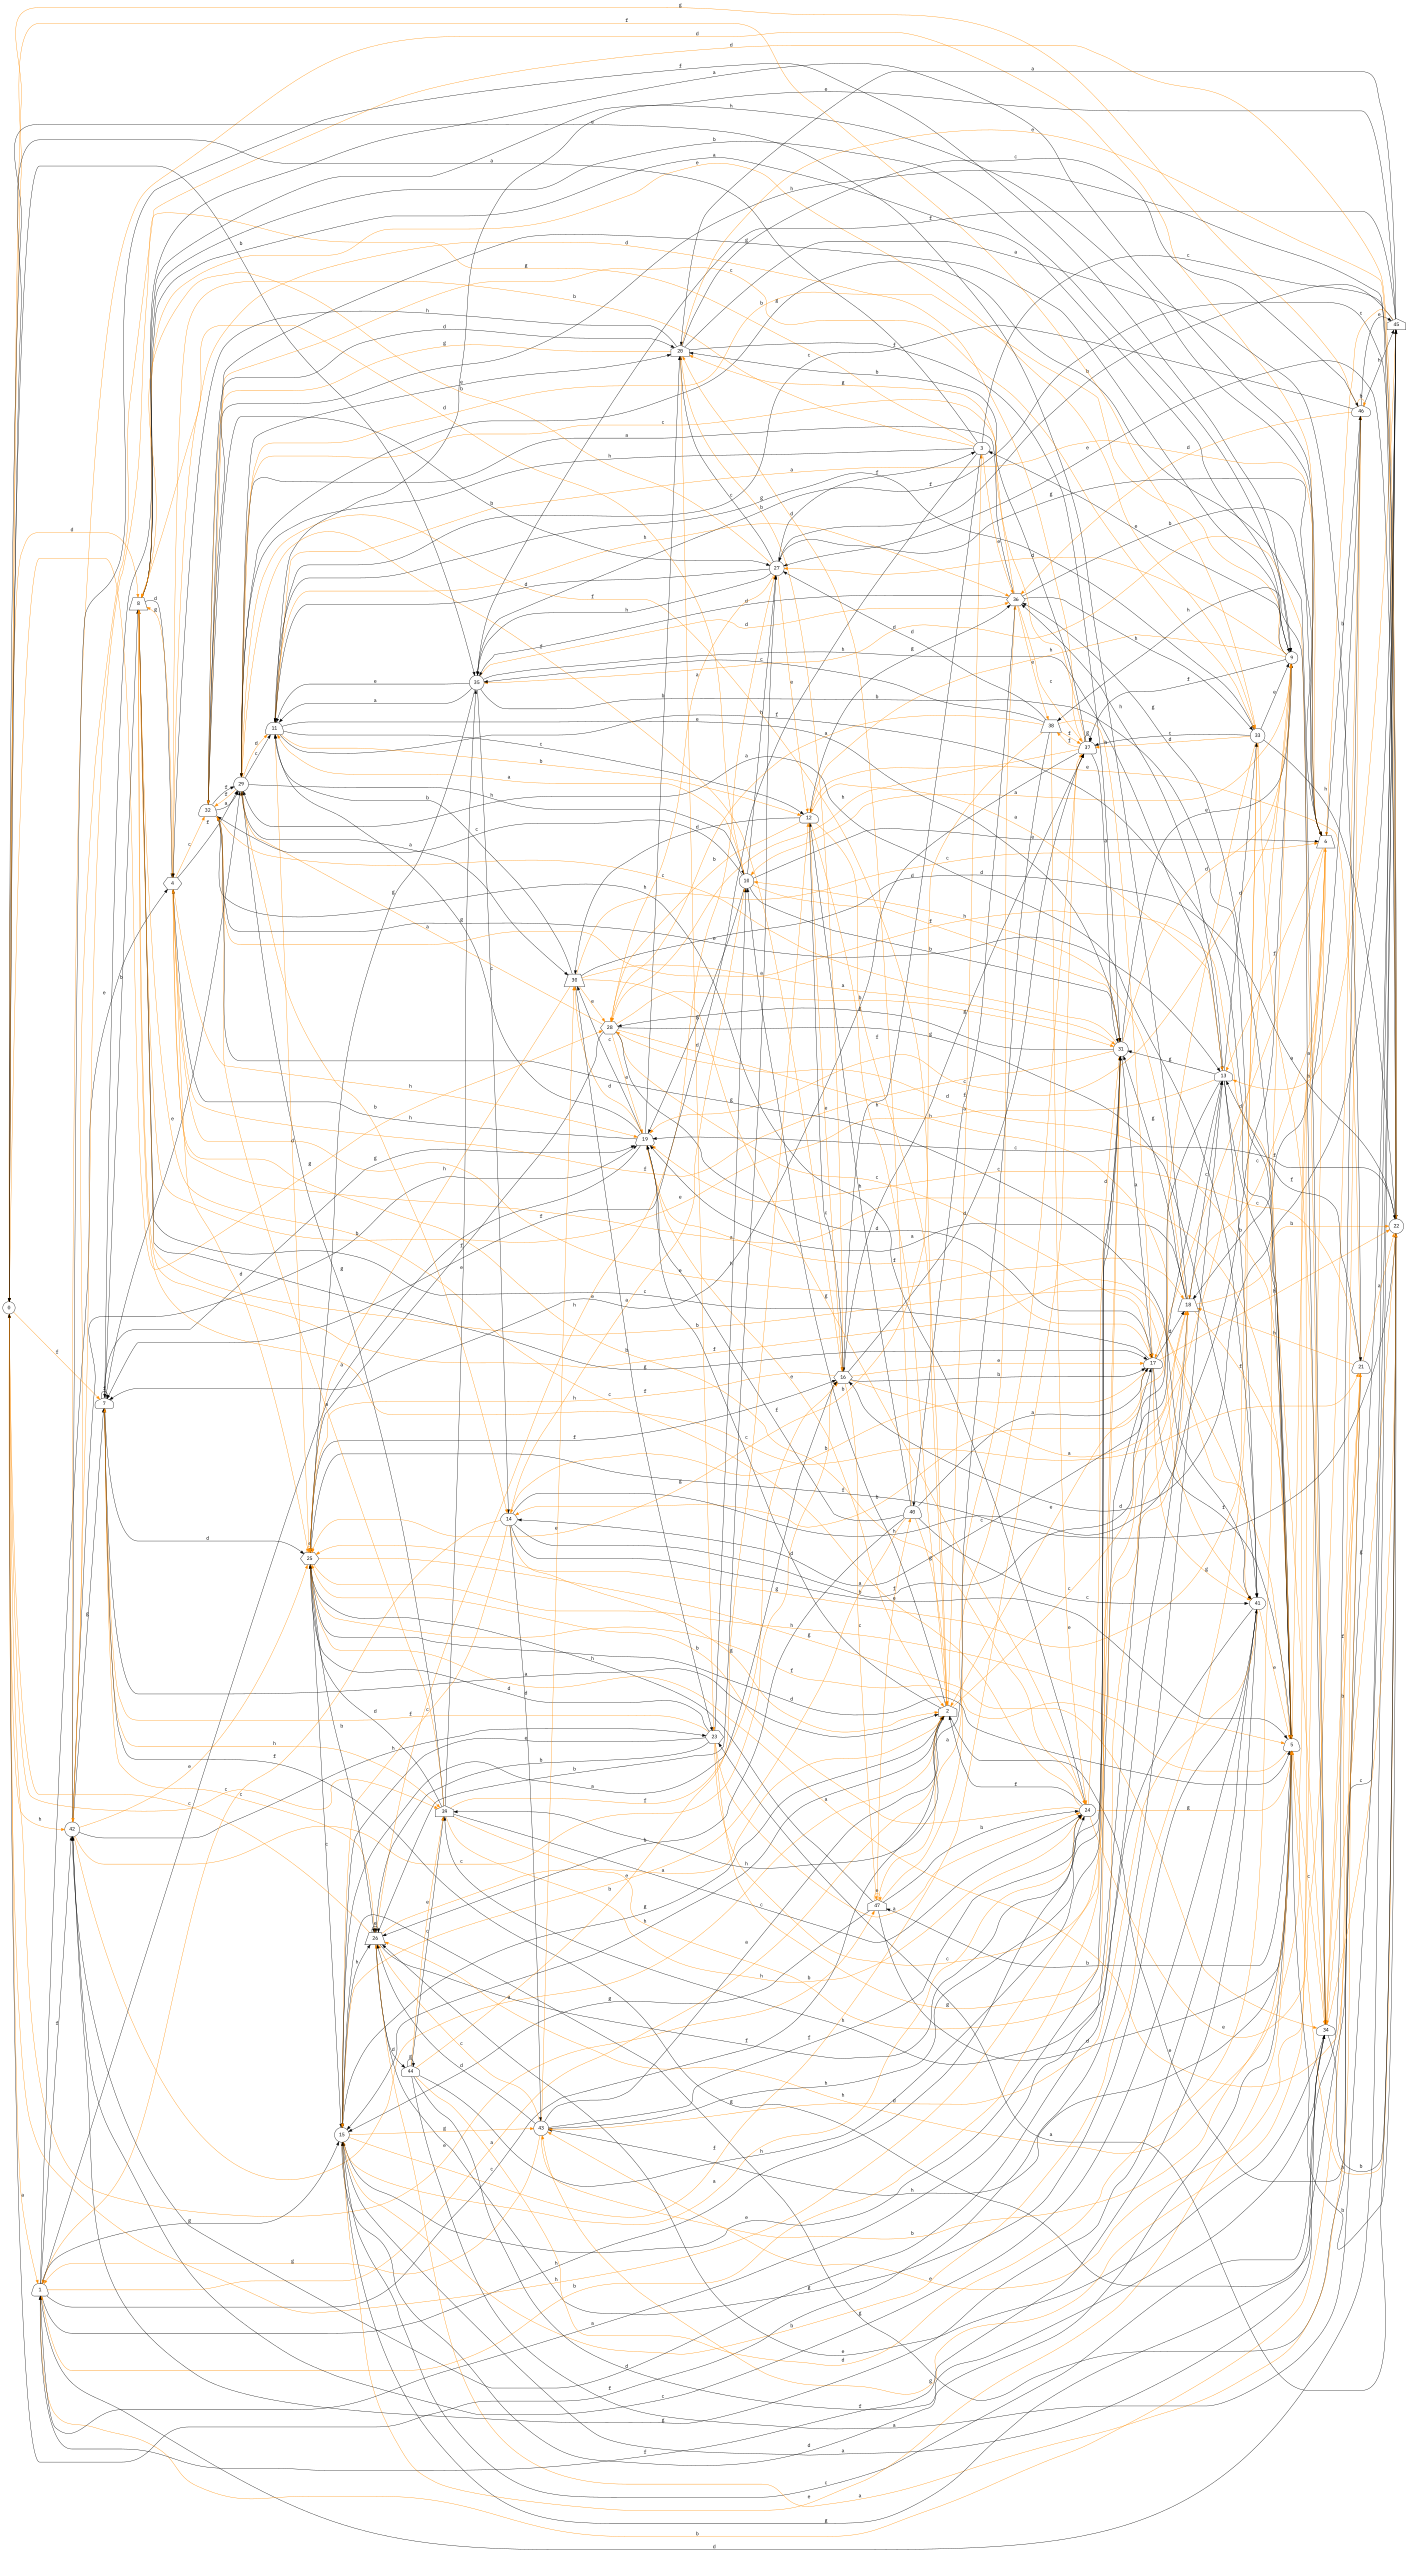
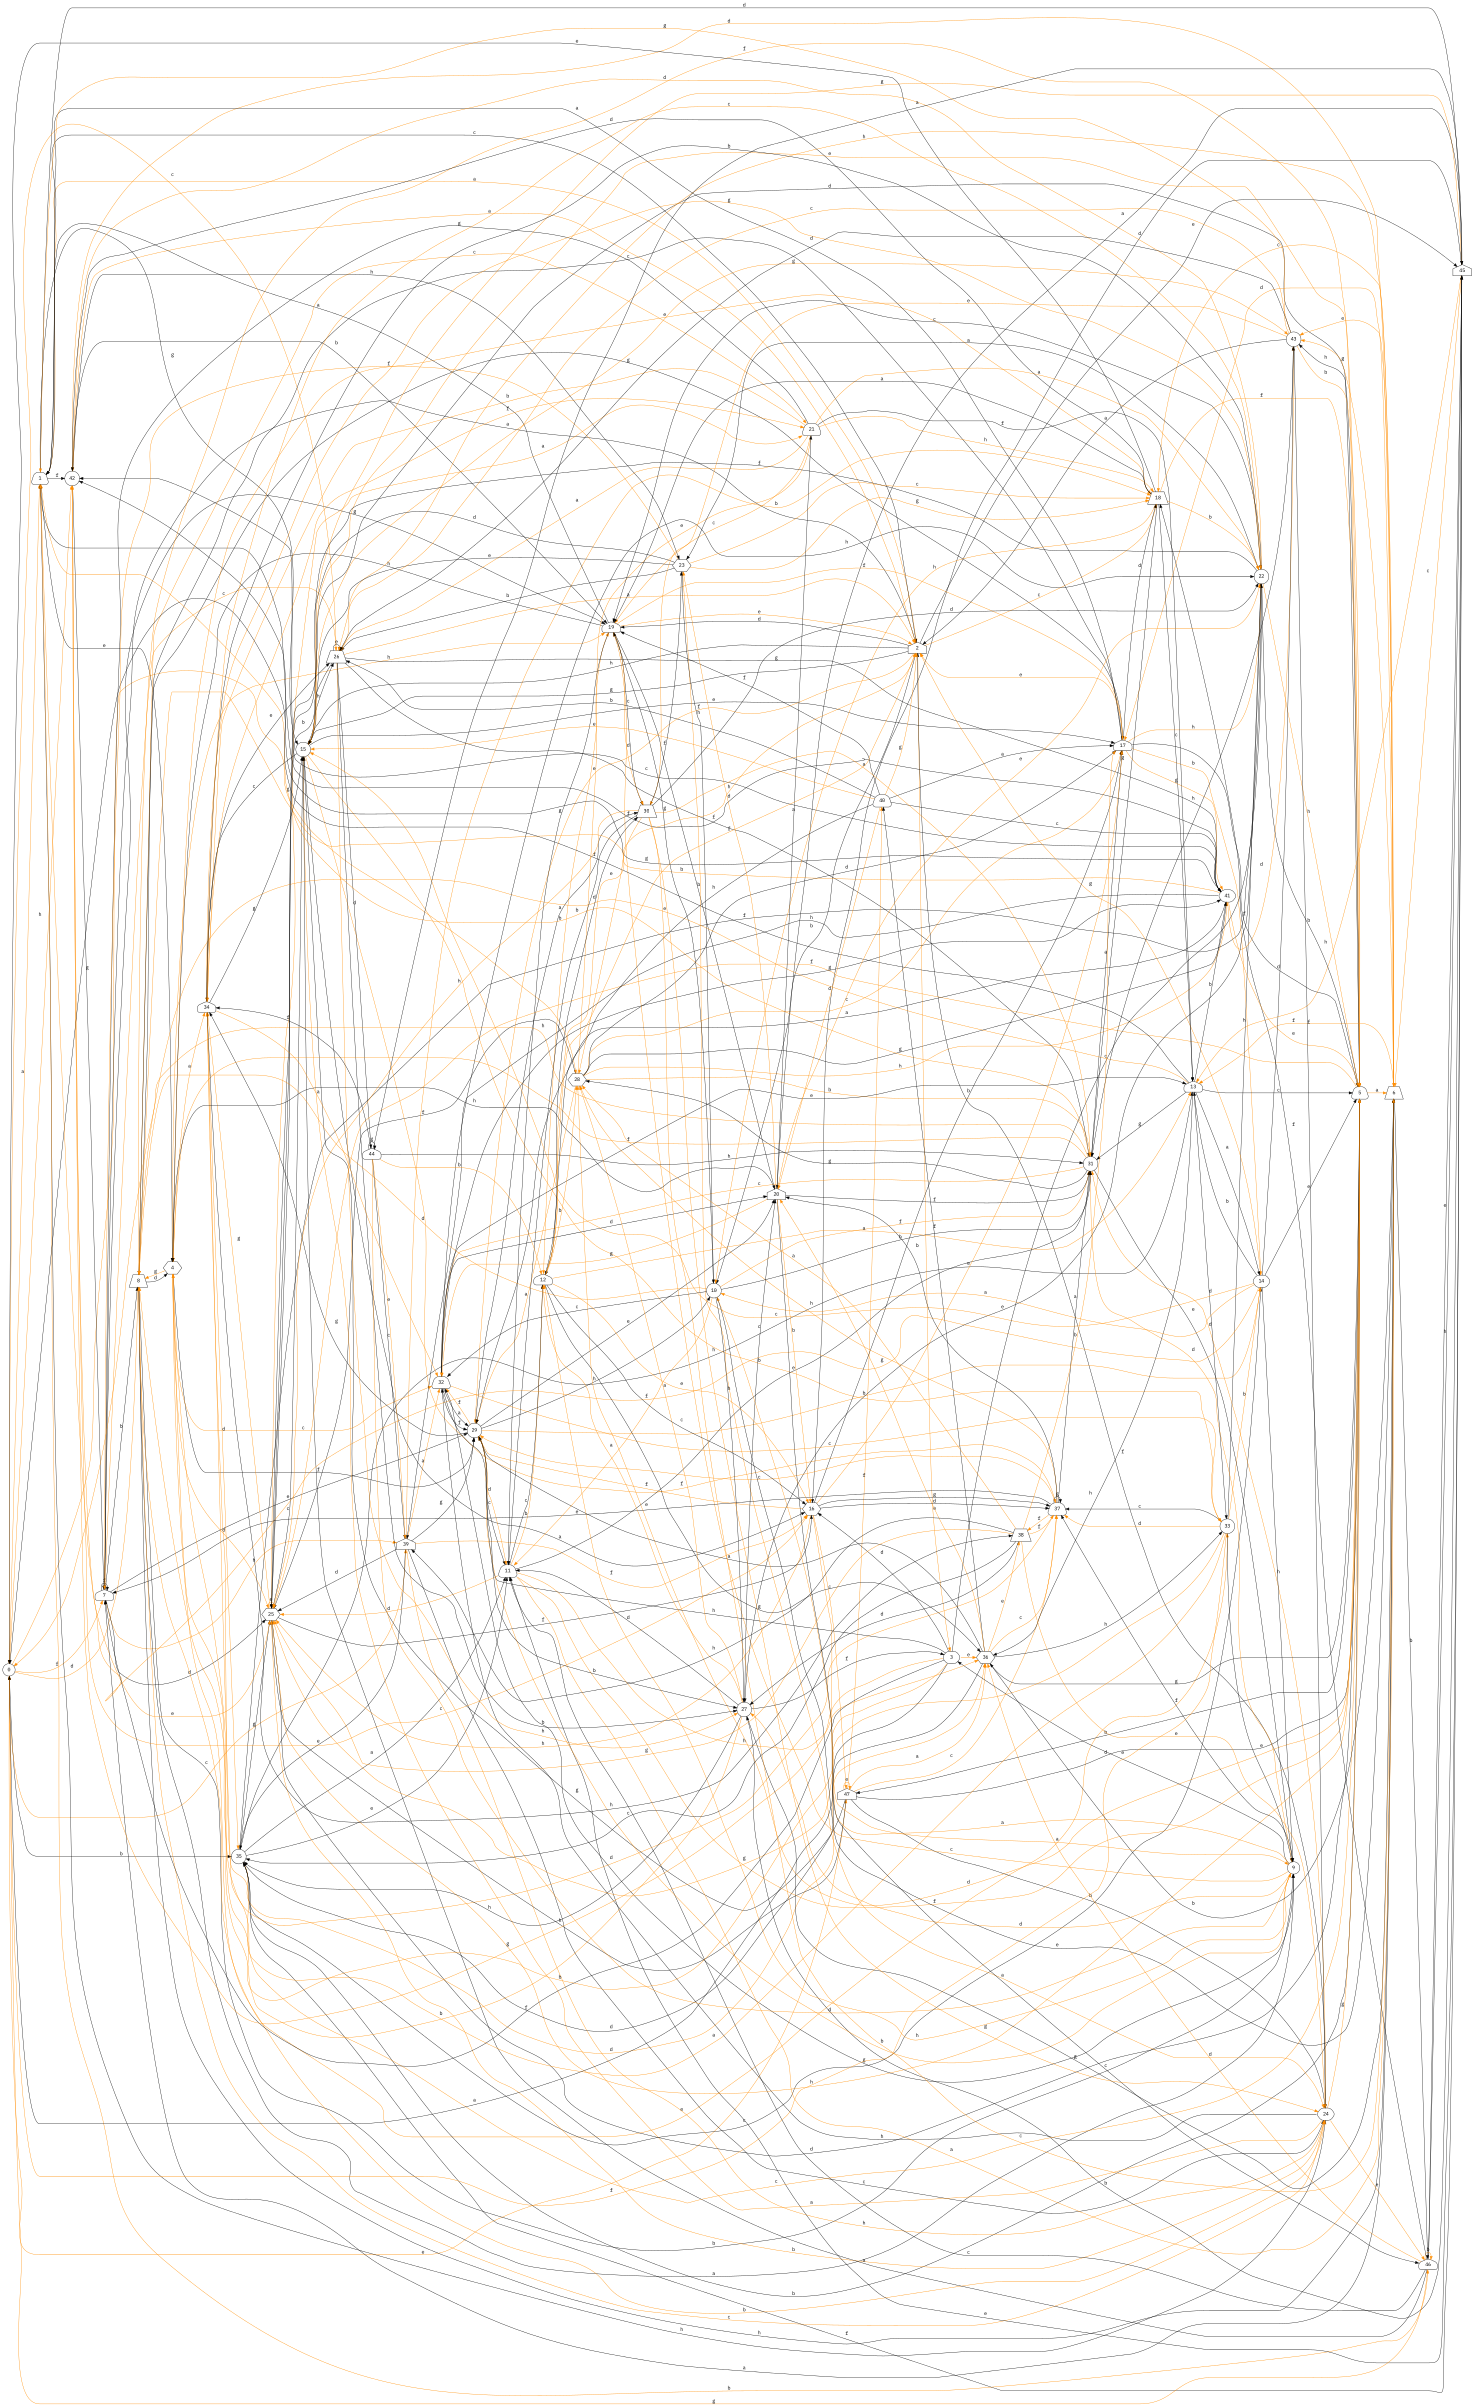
edge "42" -> "9": removed, label "f"
edge "11" -> "33": removed, label "g"
edge "11" -> "5": color black -> darkorange
node "19": shape trapezium -> house
edge "4" -> "5": now "4" -> "34"
edge "25" -> "26": reversed
edge "45" -> "15": color black -> darkorange
